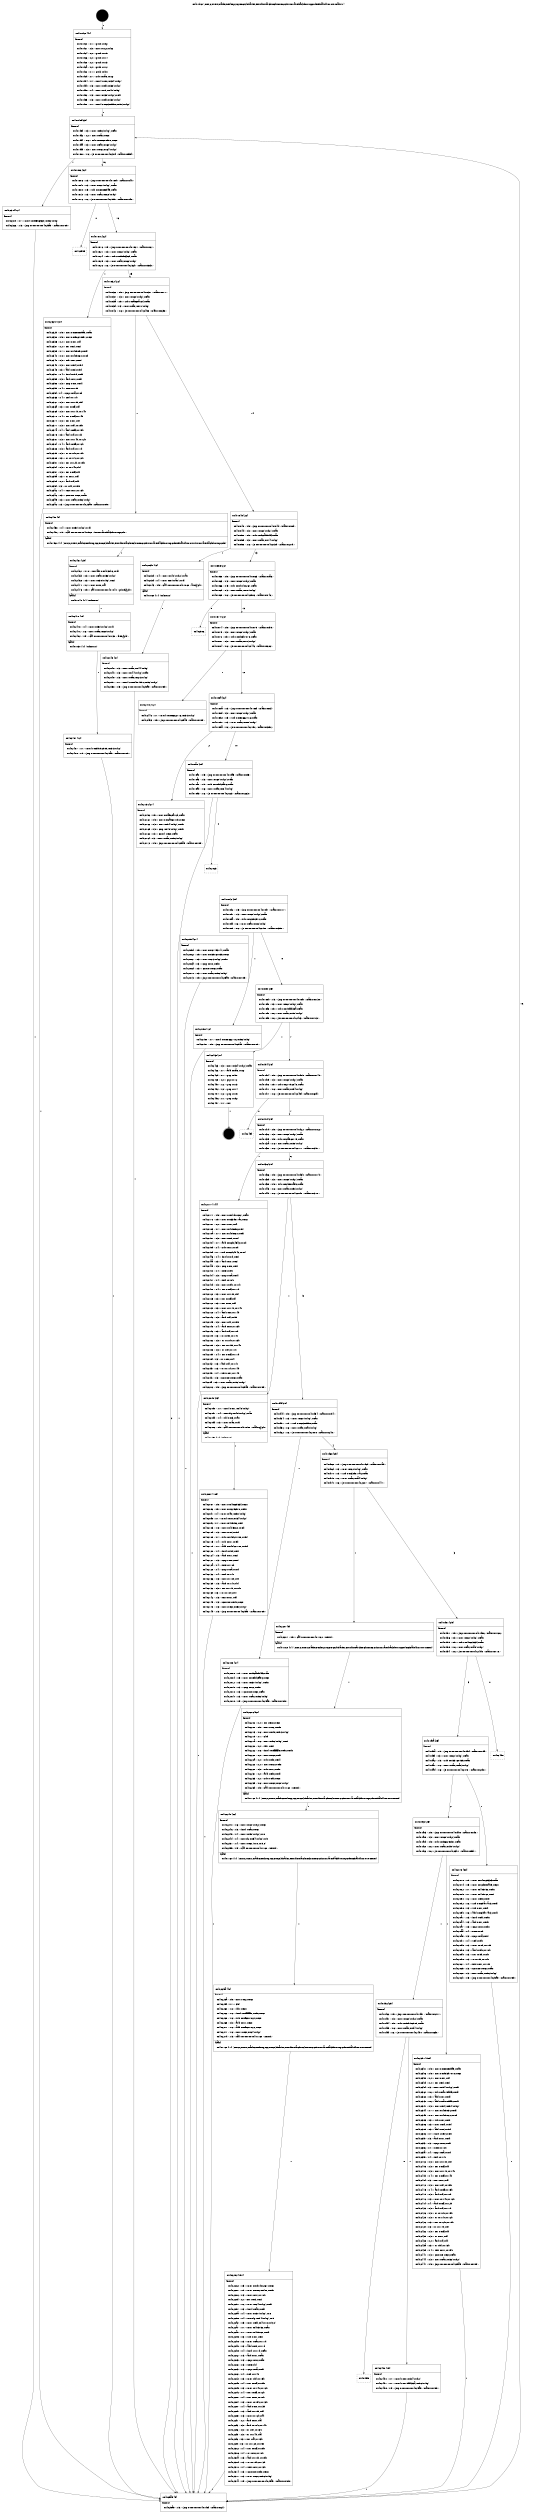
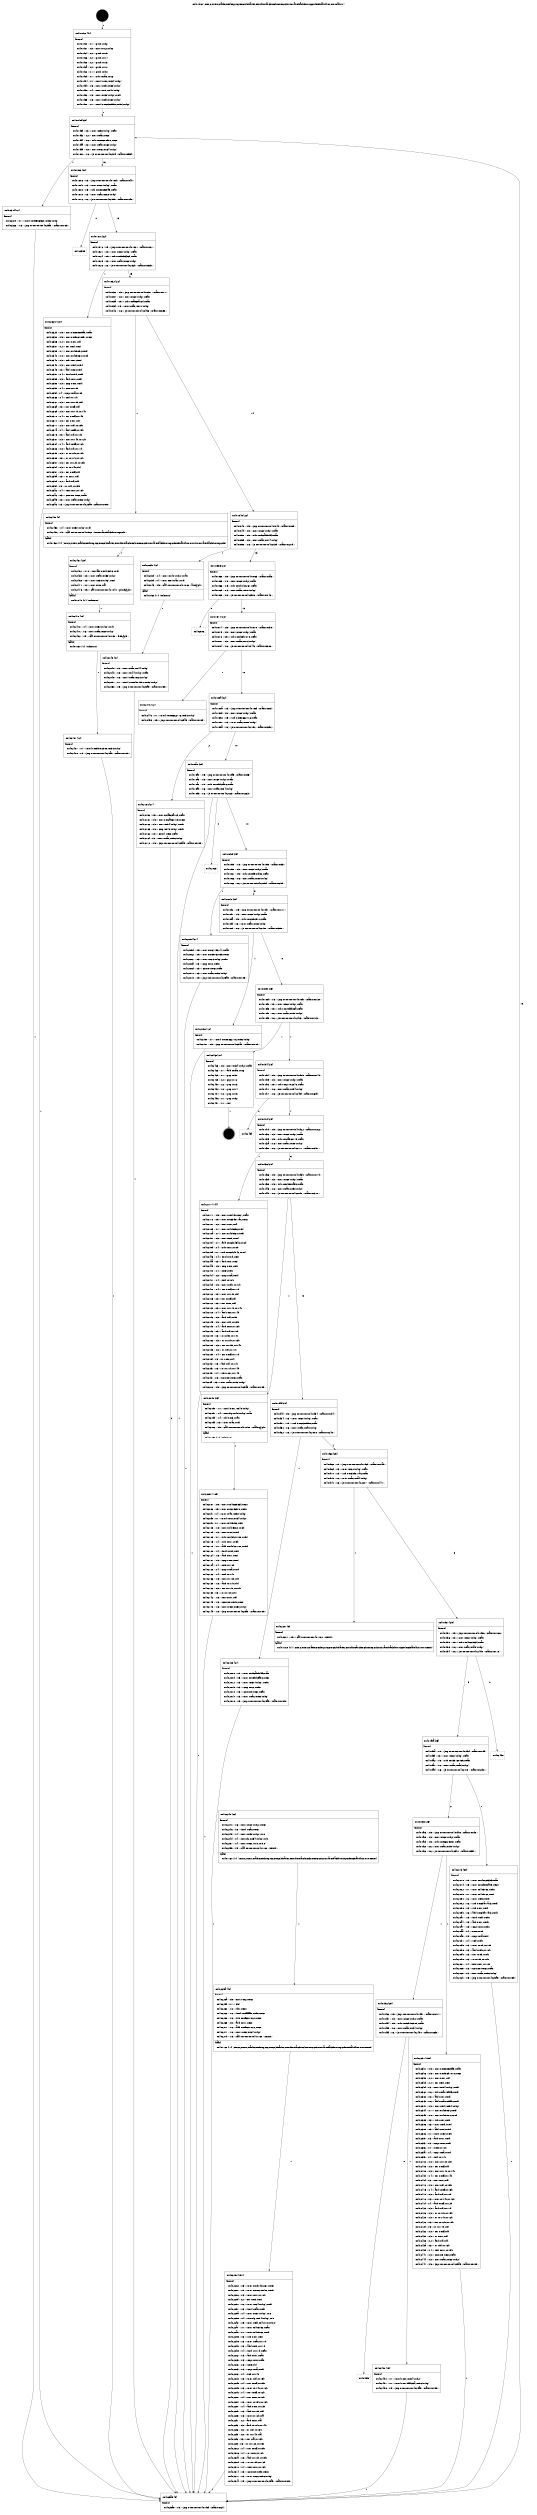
node "0x401eb9 [25]": added
node "0x40220c [52]": removed
